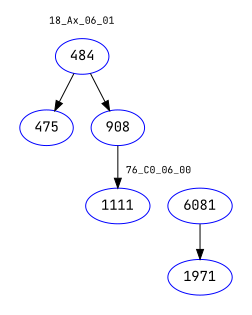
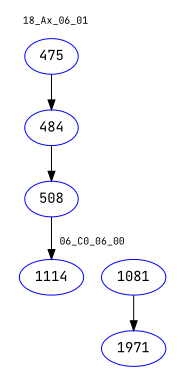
edge "484" -> "475": reversed
node "908": label "908" -> "508"
cluster "76_C0_06_00": label "76_C0_06_00" -> "06_C0_06_00"
node "1111": label "1111" -> "1114"
node "6081": label "6081" -> "1081"
